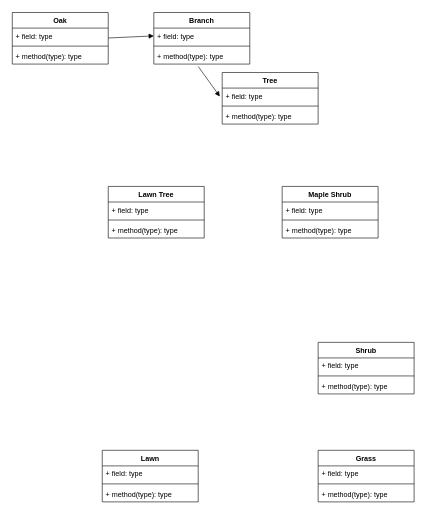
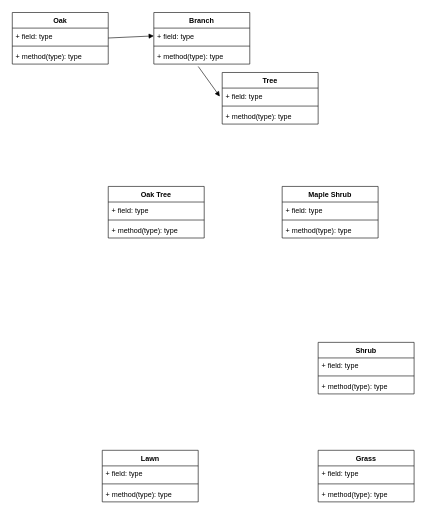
node "Lawn Tree": label "Lawn Tree" -> "Oak Tree"
